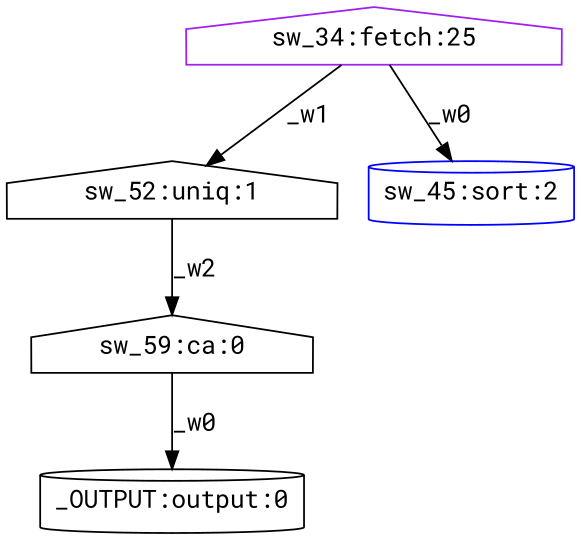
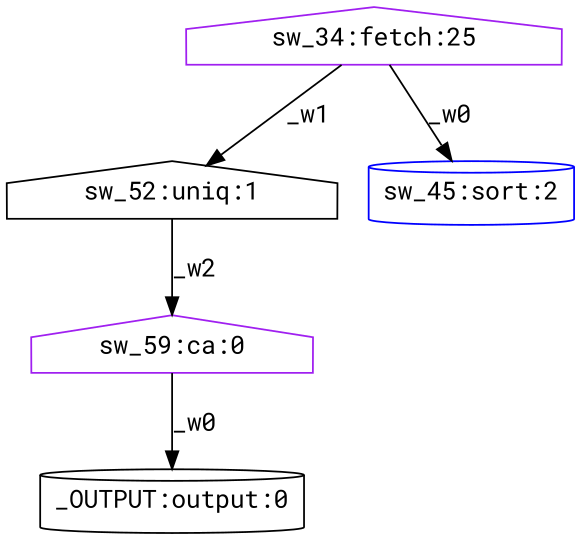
node "sw_59:ca:0": color black -> purple
